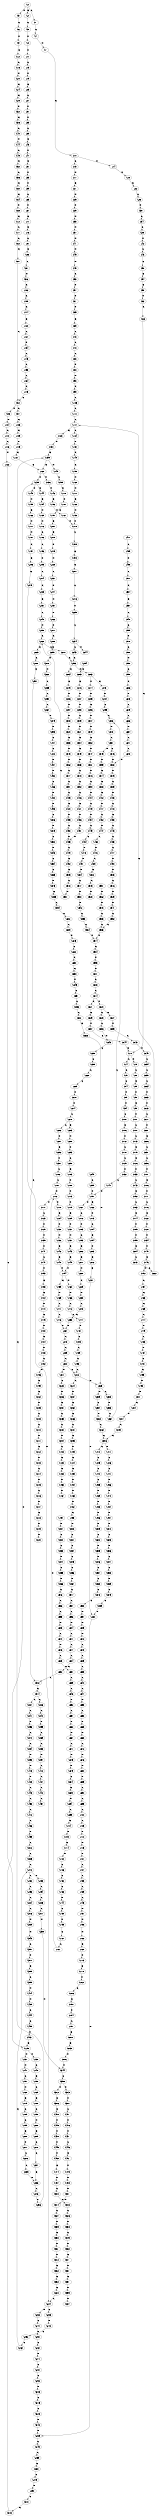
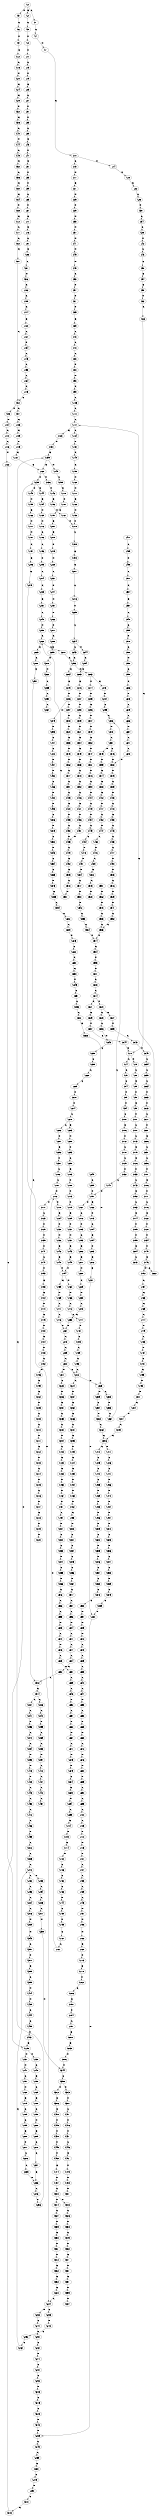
edge "S244" -> "S254": added, label "G"
edge "S364" -> "S379": now "S286" -> "S379"
node "S481": added
edge "S501" -> "S514": now "S500" -> "S514"
